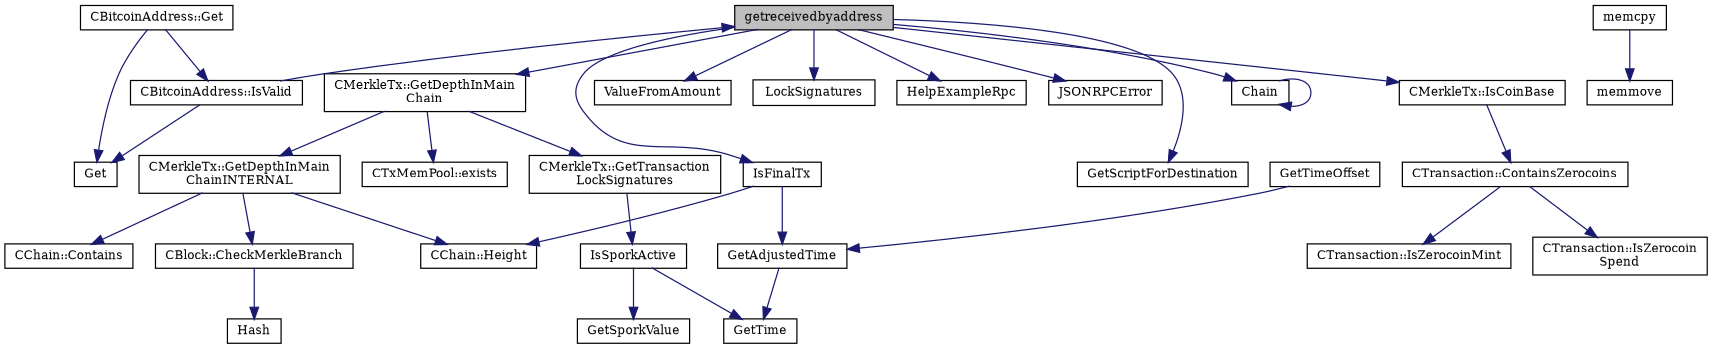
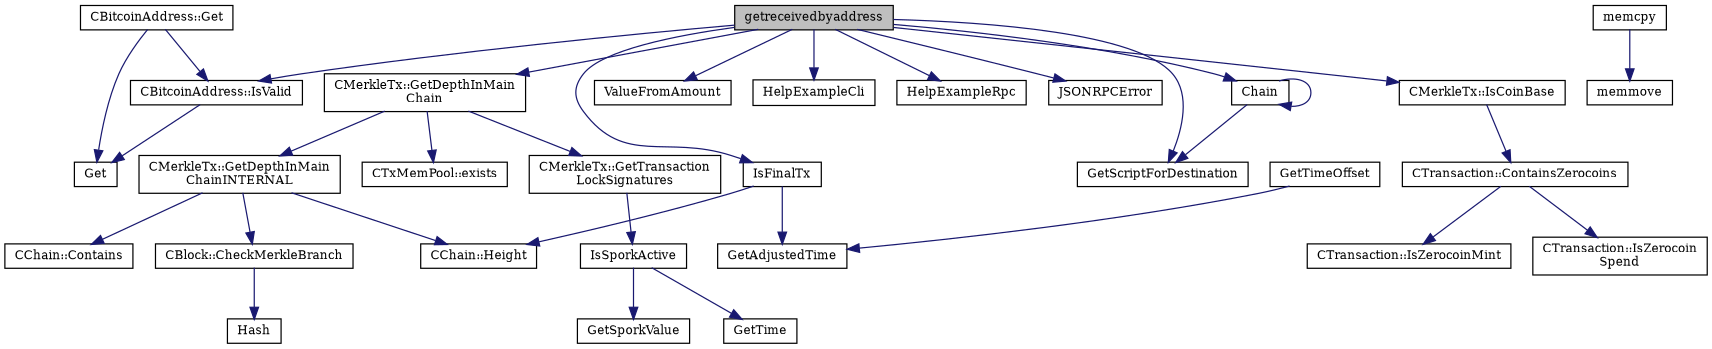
edge "CBitcoinAddress::IsValid" -> "getreceivedbyaddress": reversed
node "LockSignatures": label "LockSignatures" -> "HelpExampleCli"
edge "Chain" -> "GetScriptForDestination": added
edge "GetAdjustedTime" -> "GetTime": removed
